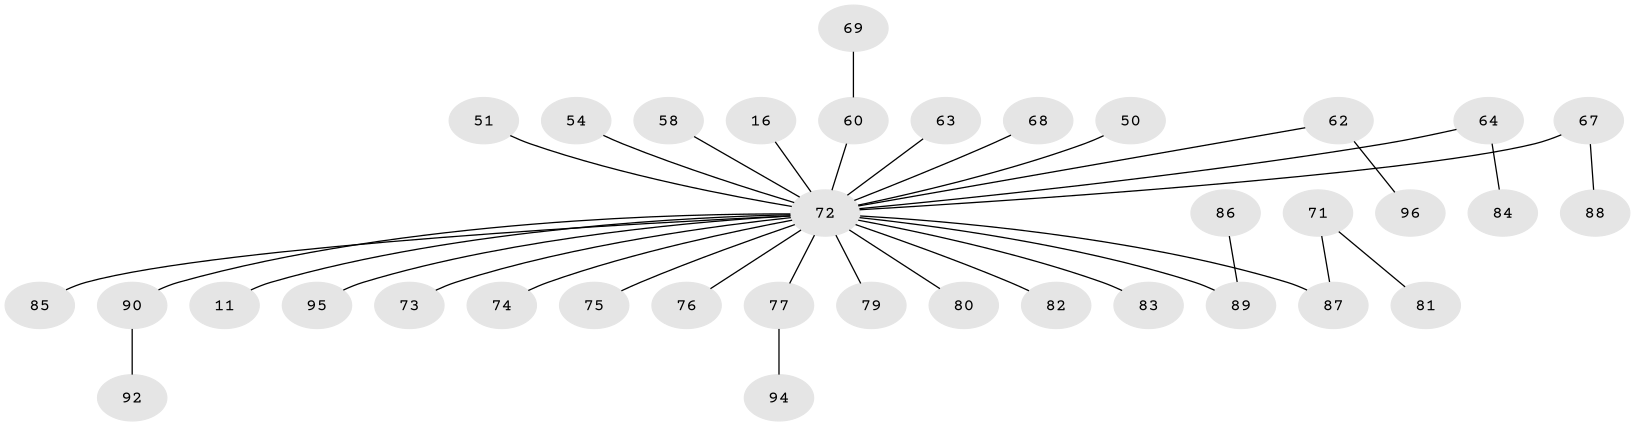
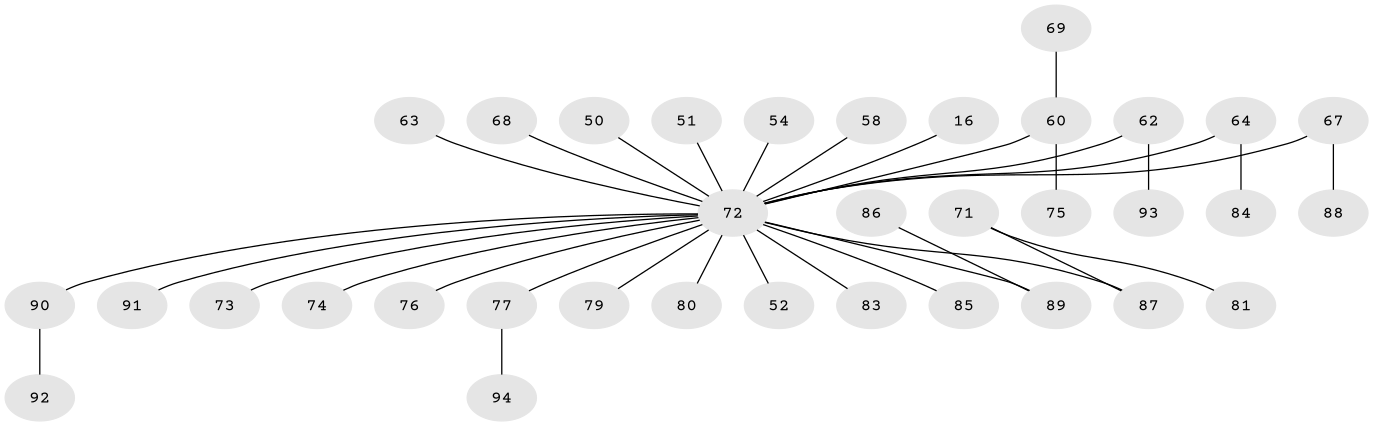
node "96": label "96" -> "93"
edge "72" -- "75": now "60" -- "75"
node "11": label "11" -> "91"
node "95": removed
node "82": label "82" -> "52"
